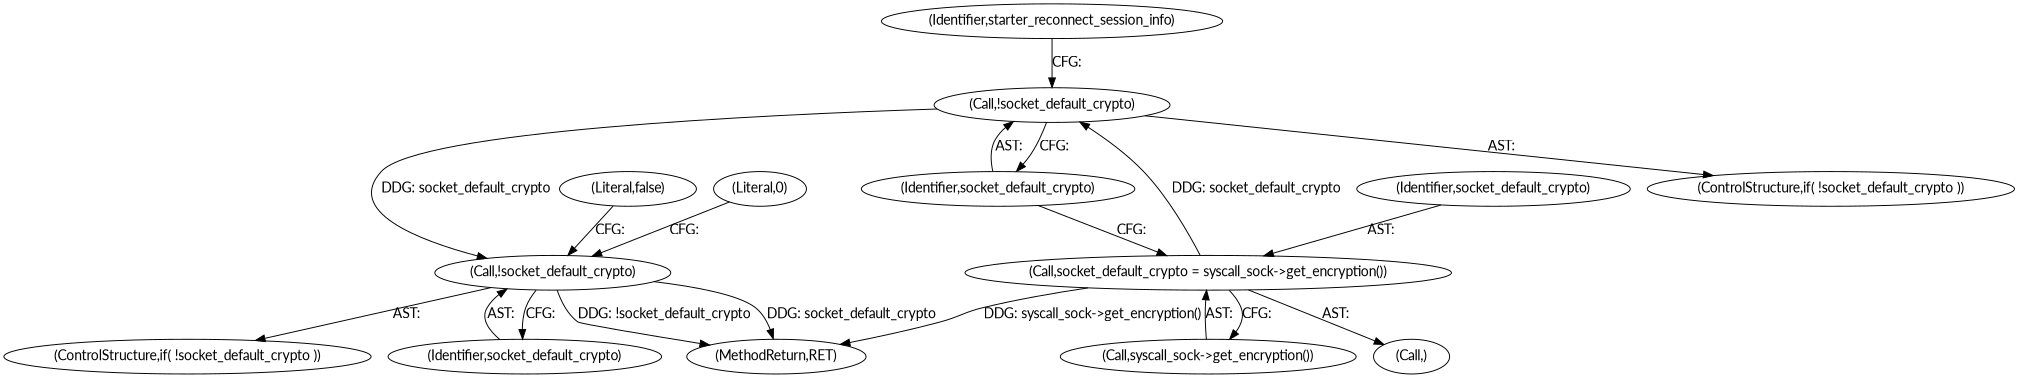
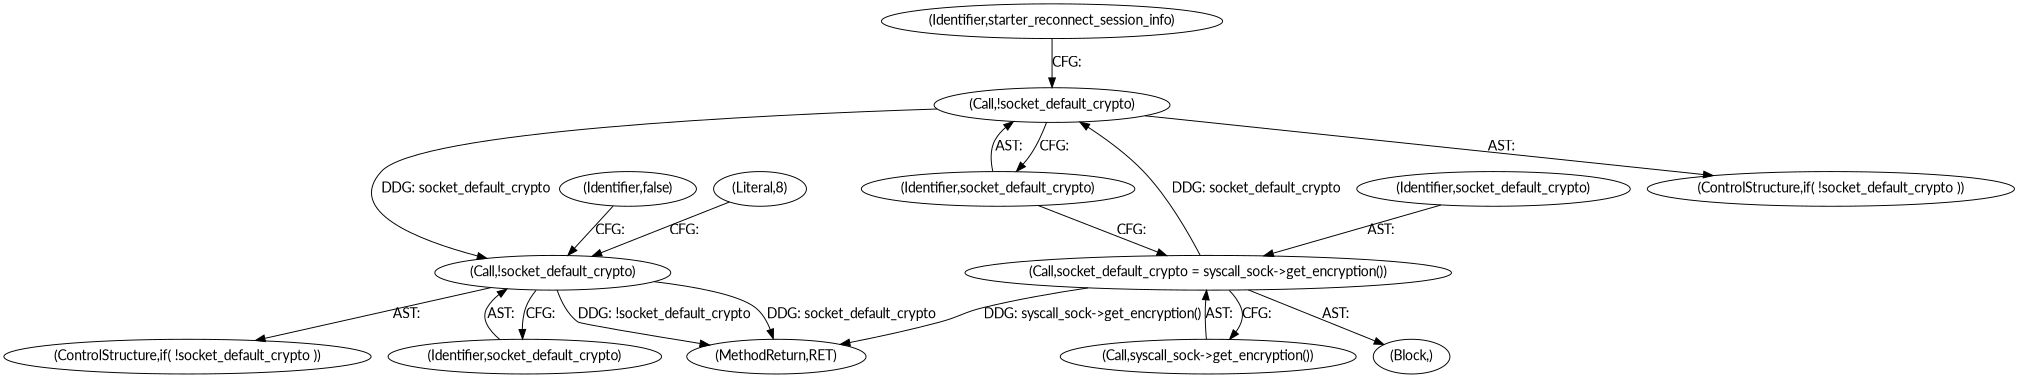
node "(Literal,false)": label "(Literal,false)" -> "(Identifier,false)"
node "(Literal,0)": label "(Literal,0)" -> "(Literal,8)"
node "(Call,)": label "(Call,)" -> "(Block,)"
